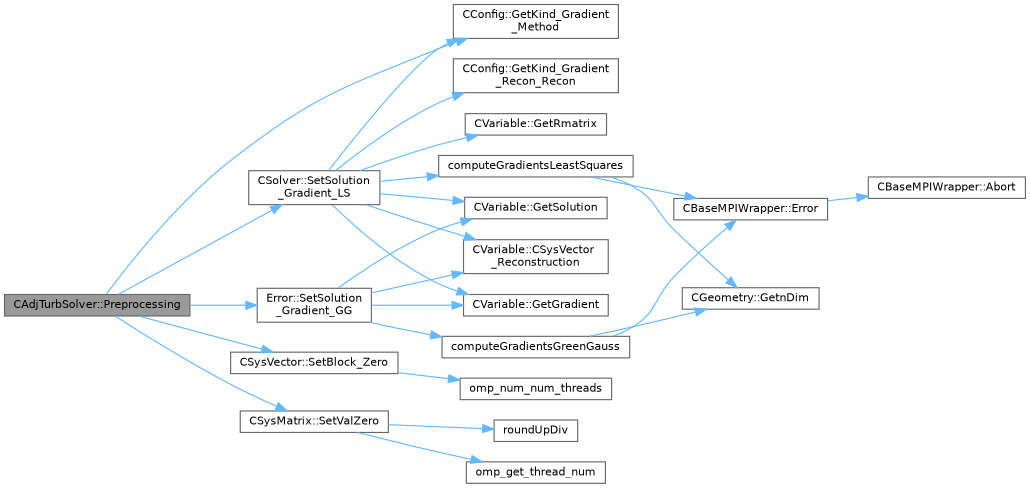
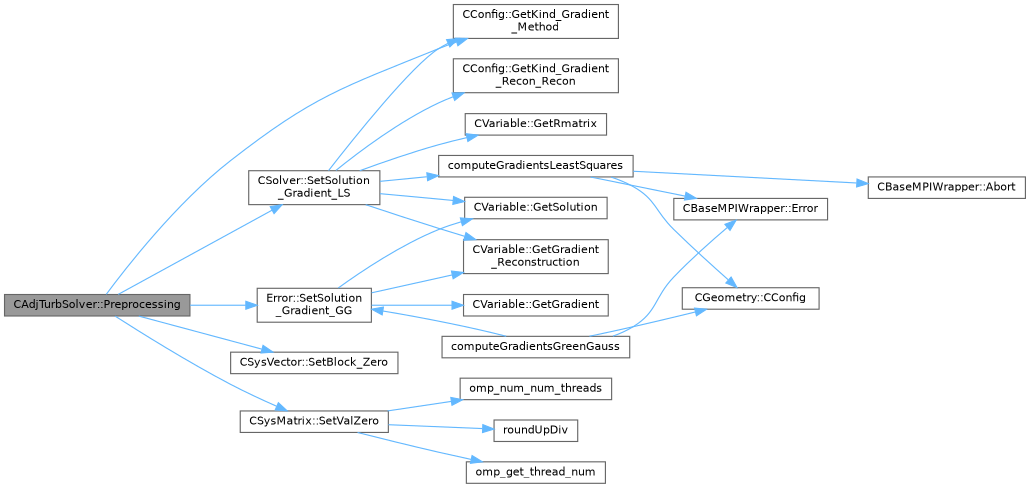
edge "CBaseMPIWrapper::Error" -> "CBaseMPIWrapper::Abort": now "computeGradientsLeastSquares" -> "CBaseMPIWrapper::Abort"
node "CVariable::CSysVector _Reconstruction": label "CVariable::CSysVector _Reconstruction" -> "CVariable::GetGradient _Reconstruction"
edge "CSolver::SetSolution _Gradient_LS" -> "CVariable::GetGradient": removed
node "CGeometry::GetnDim": label "CGeometry::GetnDim" -> "CGeometry::CConfig"
edge "Error::SetSolution _Gradient_GG" -> "computeGradientsGreenGauss": reversed
edge "CSysVector::SetBlock_Zero" -> "omp_num_num_threads": now "CSysMatrix::SetValZero" -> "omp_num_num_threads"
